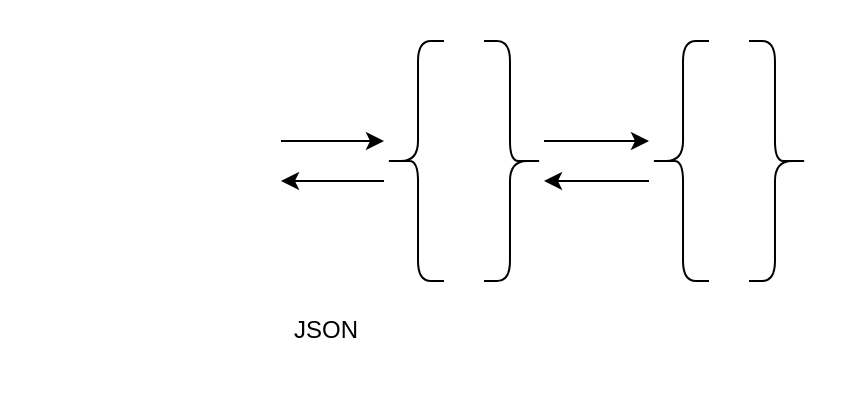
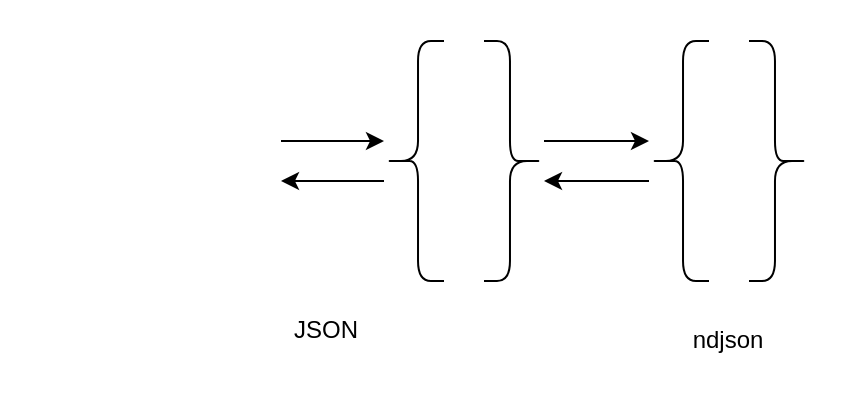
node "ndjson": added
